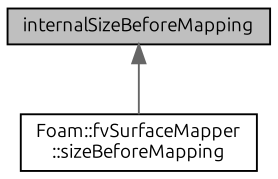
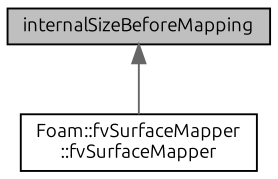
node "Foam::fvSurfaceMapper ::sizeBeforeMapping": label "Foam::fvSurfaceMapper ::sizeBeforeMapping" -> "Foam::fvSurfaceMapper ::fvSurfaceMapper"
